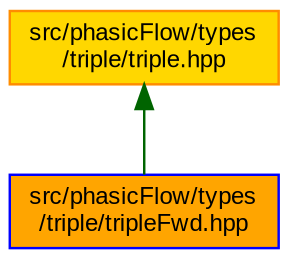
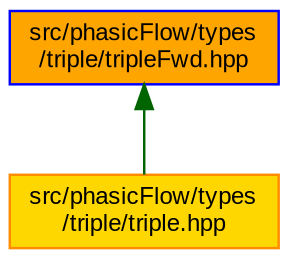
edge "src/phasicFlow/types /triple/tripleFwd.hpp" -> "src/phasicFlow/types /triple/triple.hpp": reversed
